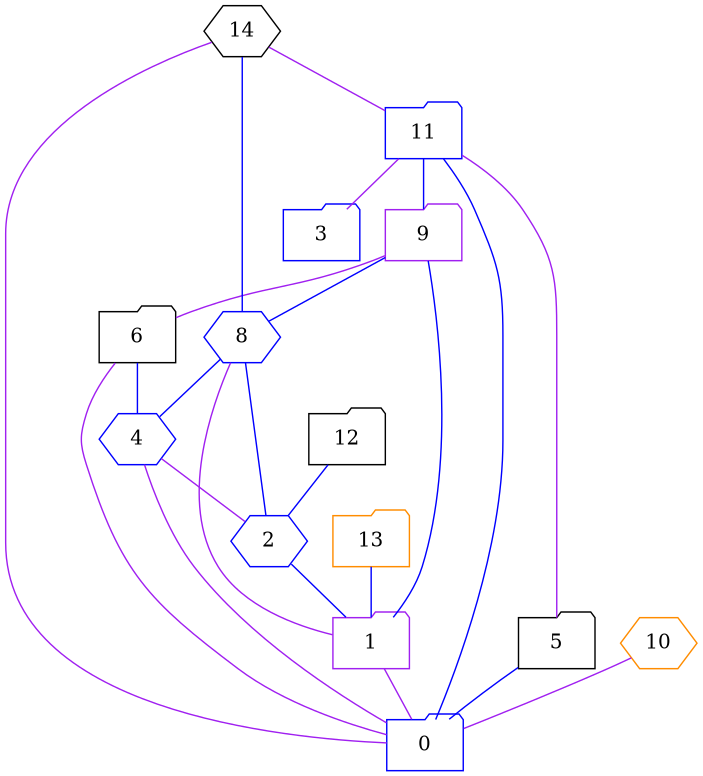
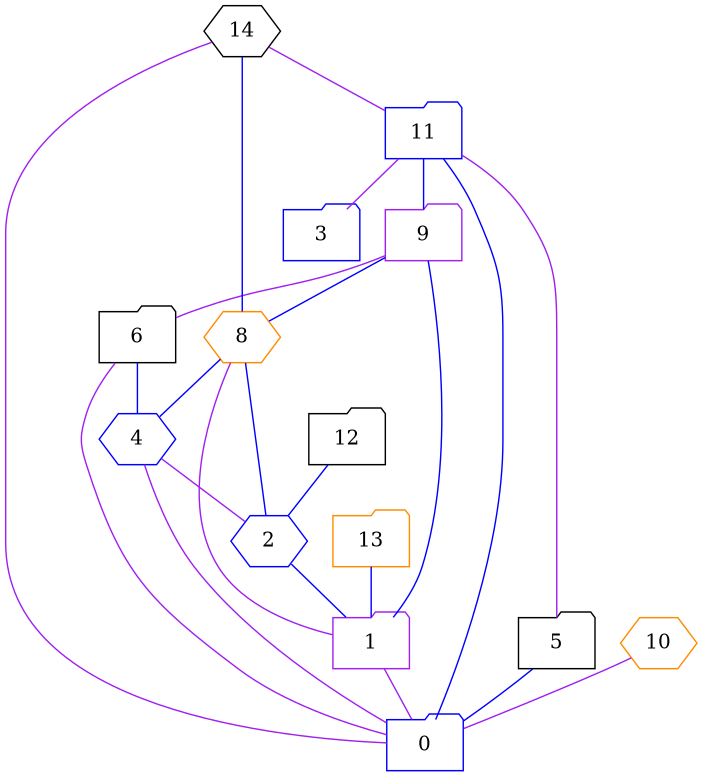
node "8": color blue -> darkorange
edge "0" -> "5": reversed
